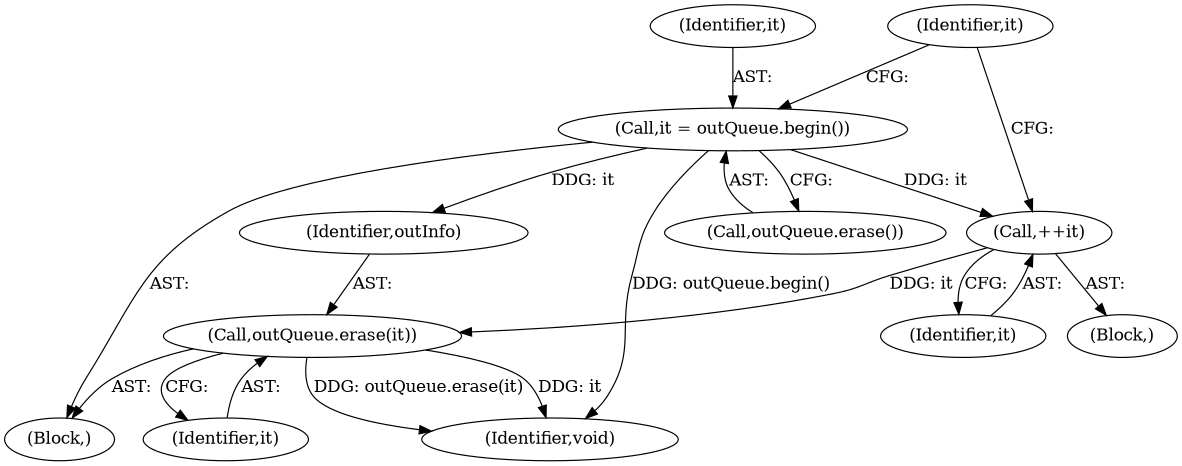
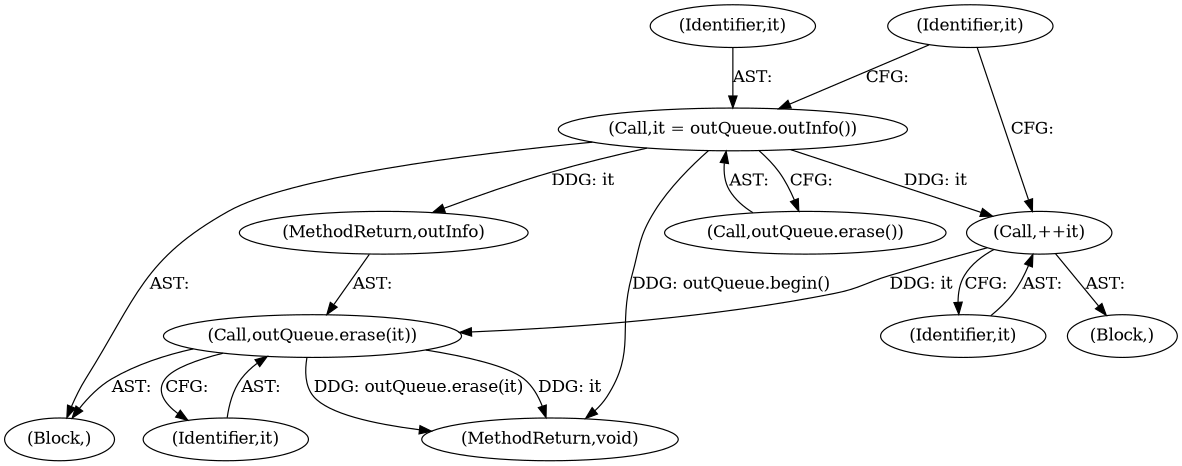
node "(Call,it = outQueue.begin())": label "(Call,it = outQueue.begin())" -> "(Call,it = outQueue.outInfo())"
node "(Identifier,outInfo)": label "(Identifier,outInfo)" -> "(MethodReturn,outInfo)"
node "(Identifier,void)": label "(Identifier,void)" -> "(MethodReturn,void)"
